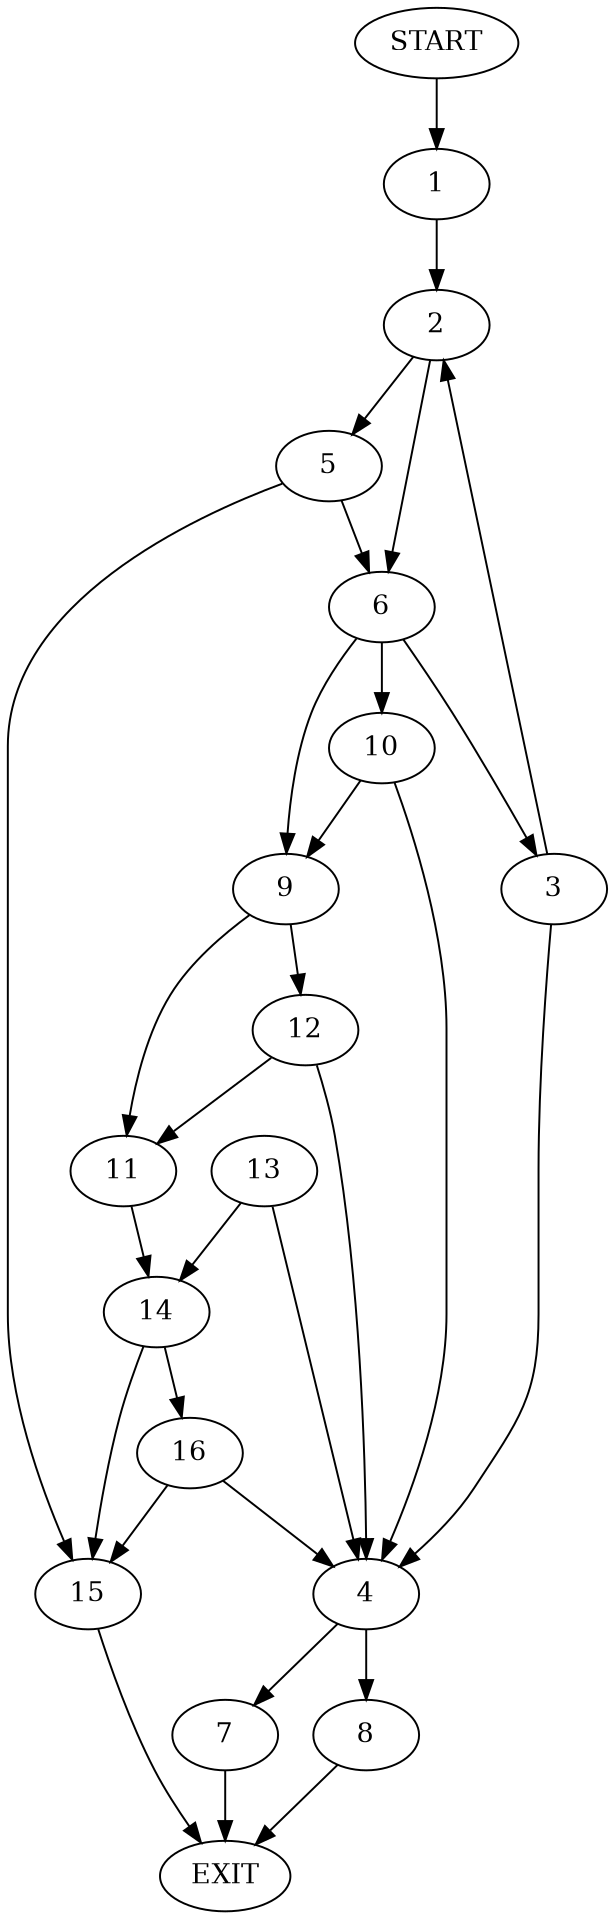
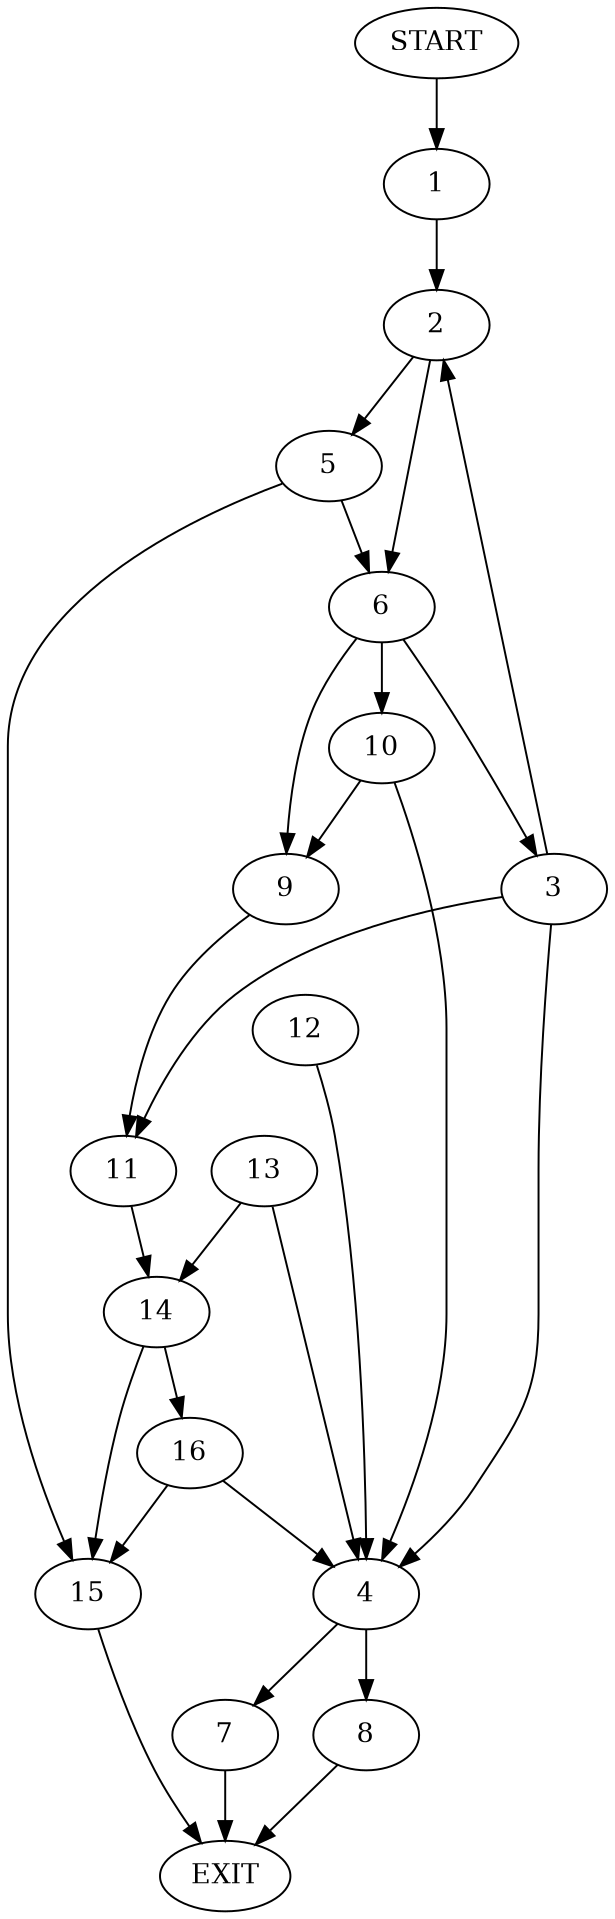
edge "9" -> "12": removed
edge "12" -> "11": now "3" -> "11"
